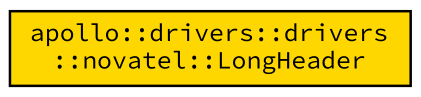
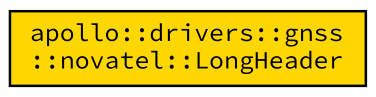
node "apollo::drivers::drivers ::novatel::LongHeader": label "apollo::drivers::drivers ::novatel::LongHeader" -> "apollo::drivers::gnss ::novatel::LongHeader"
